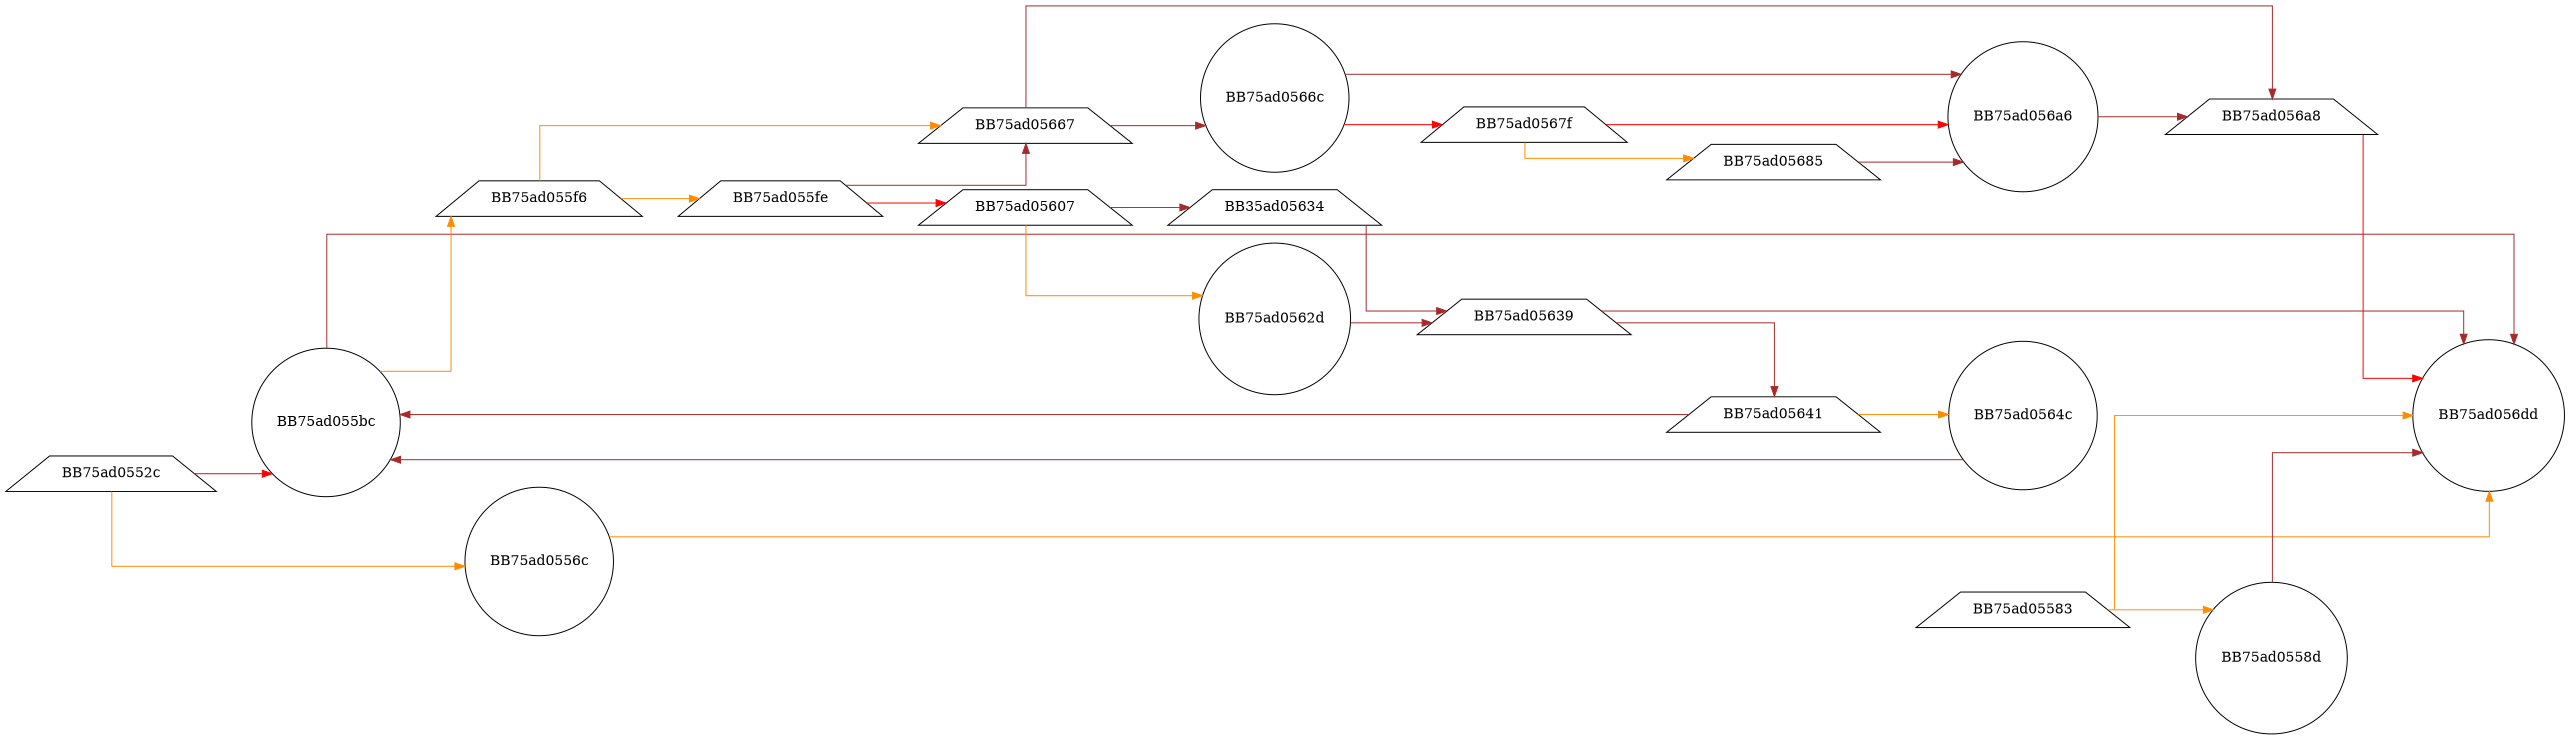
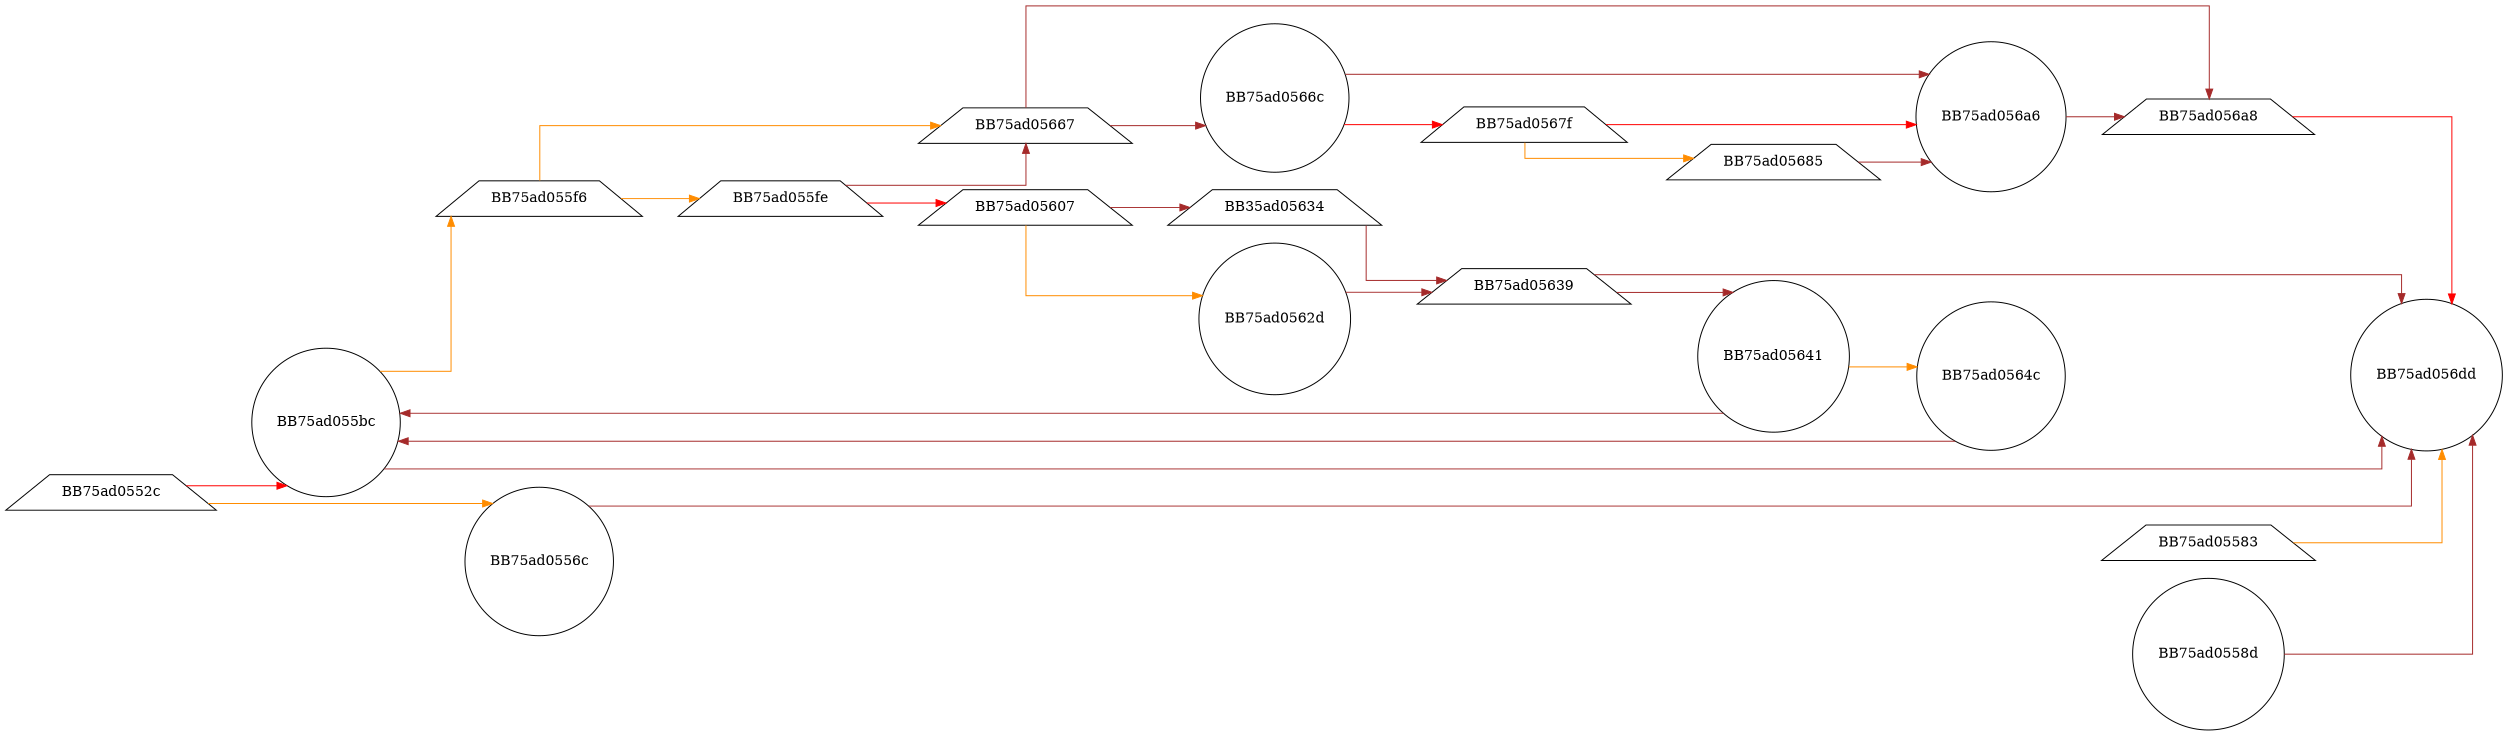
node "BB75ad05641": shape trapezium -> circle
edge "BB75ad0556c" -> "BB75ad056dd": color darkorange -> brown
edge "BB75ad05583" -> "BB75ad0558d": removed
